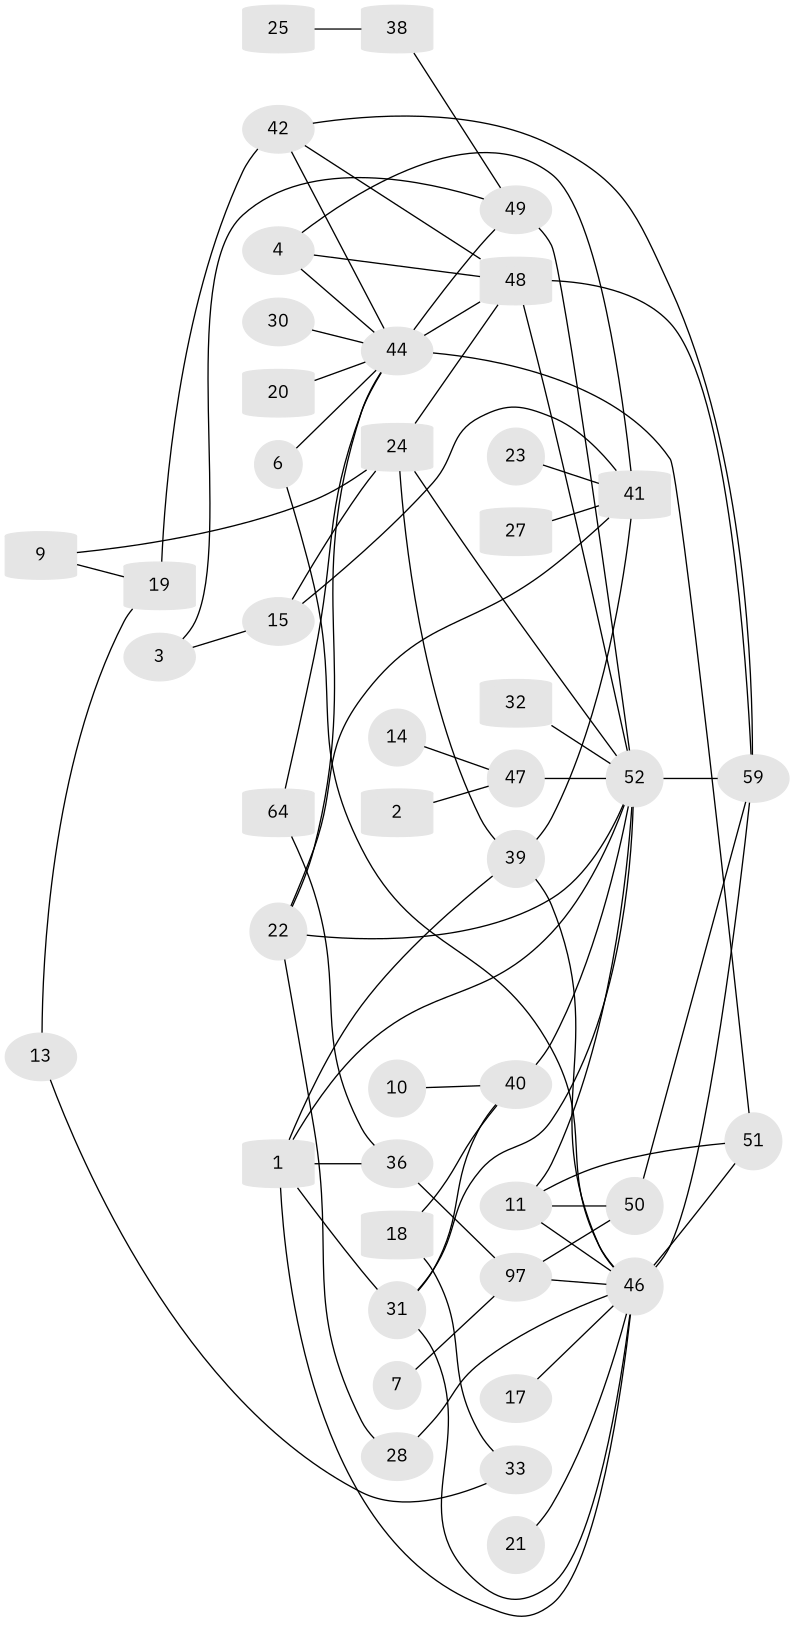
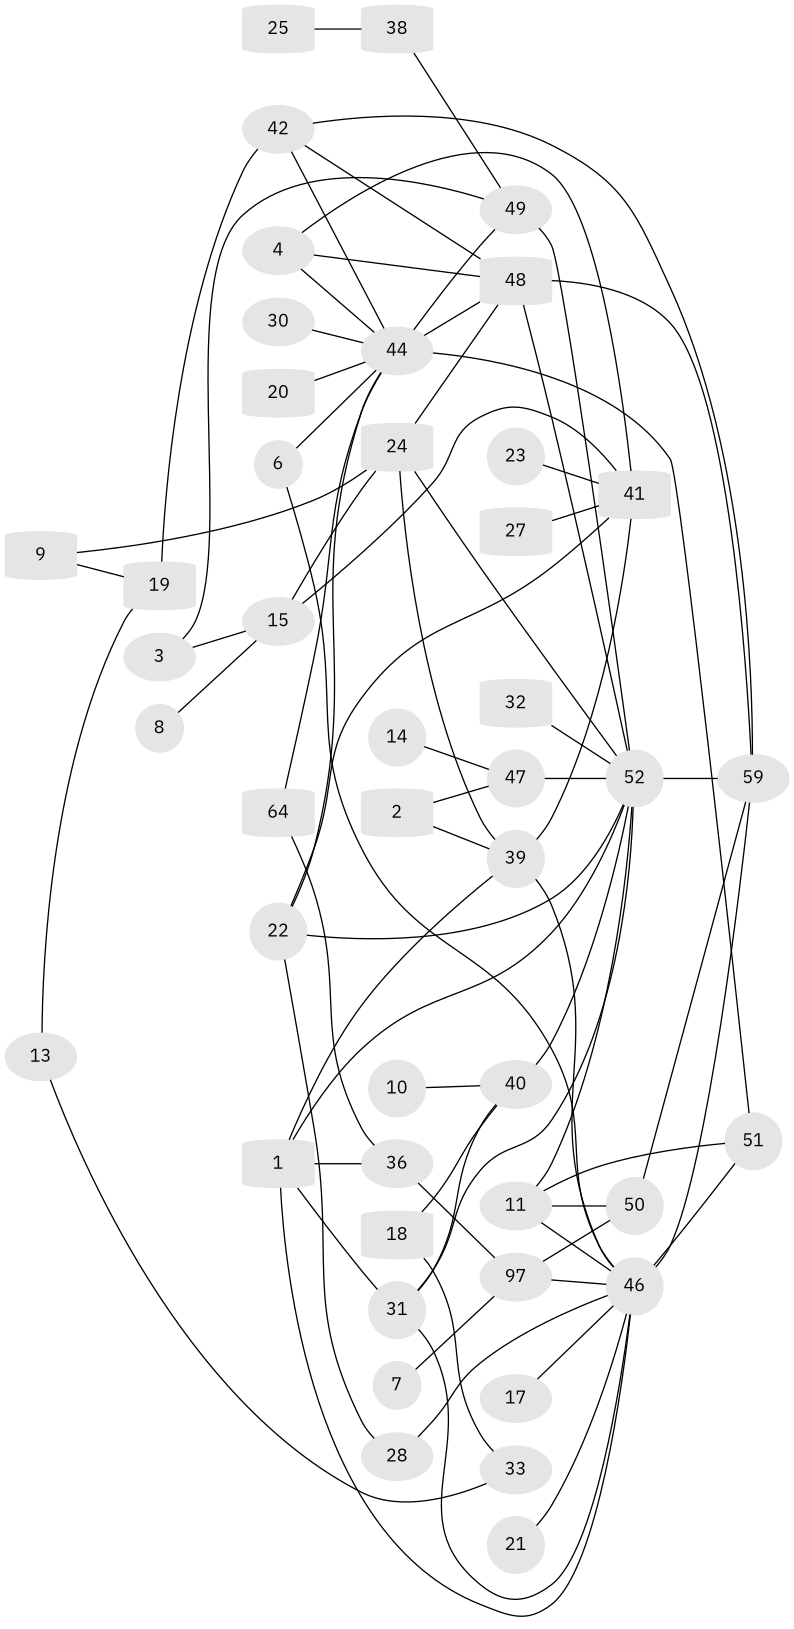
node "8": added
edge "2" -- "39": added
